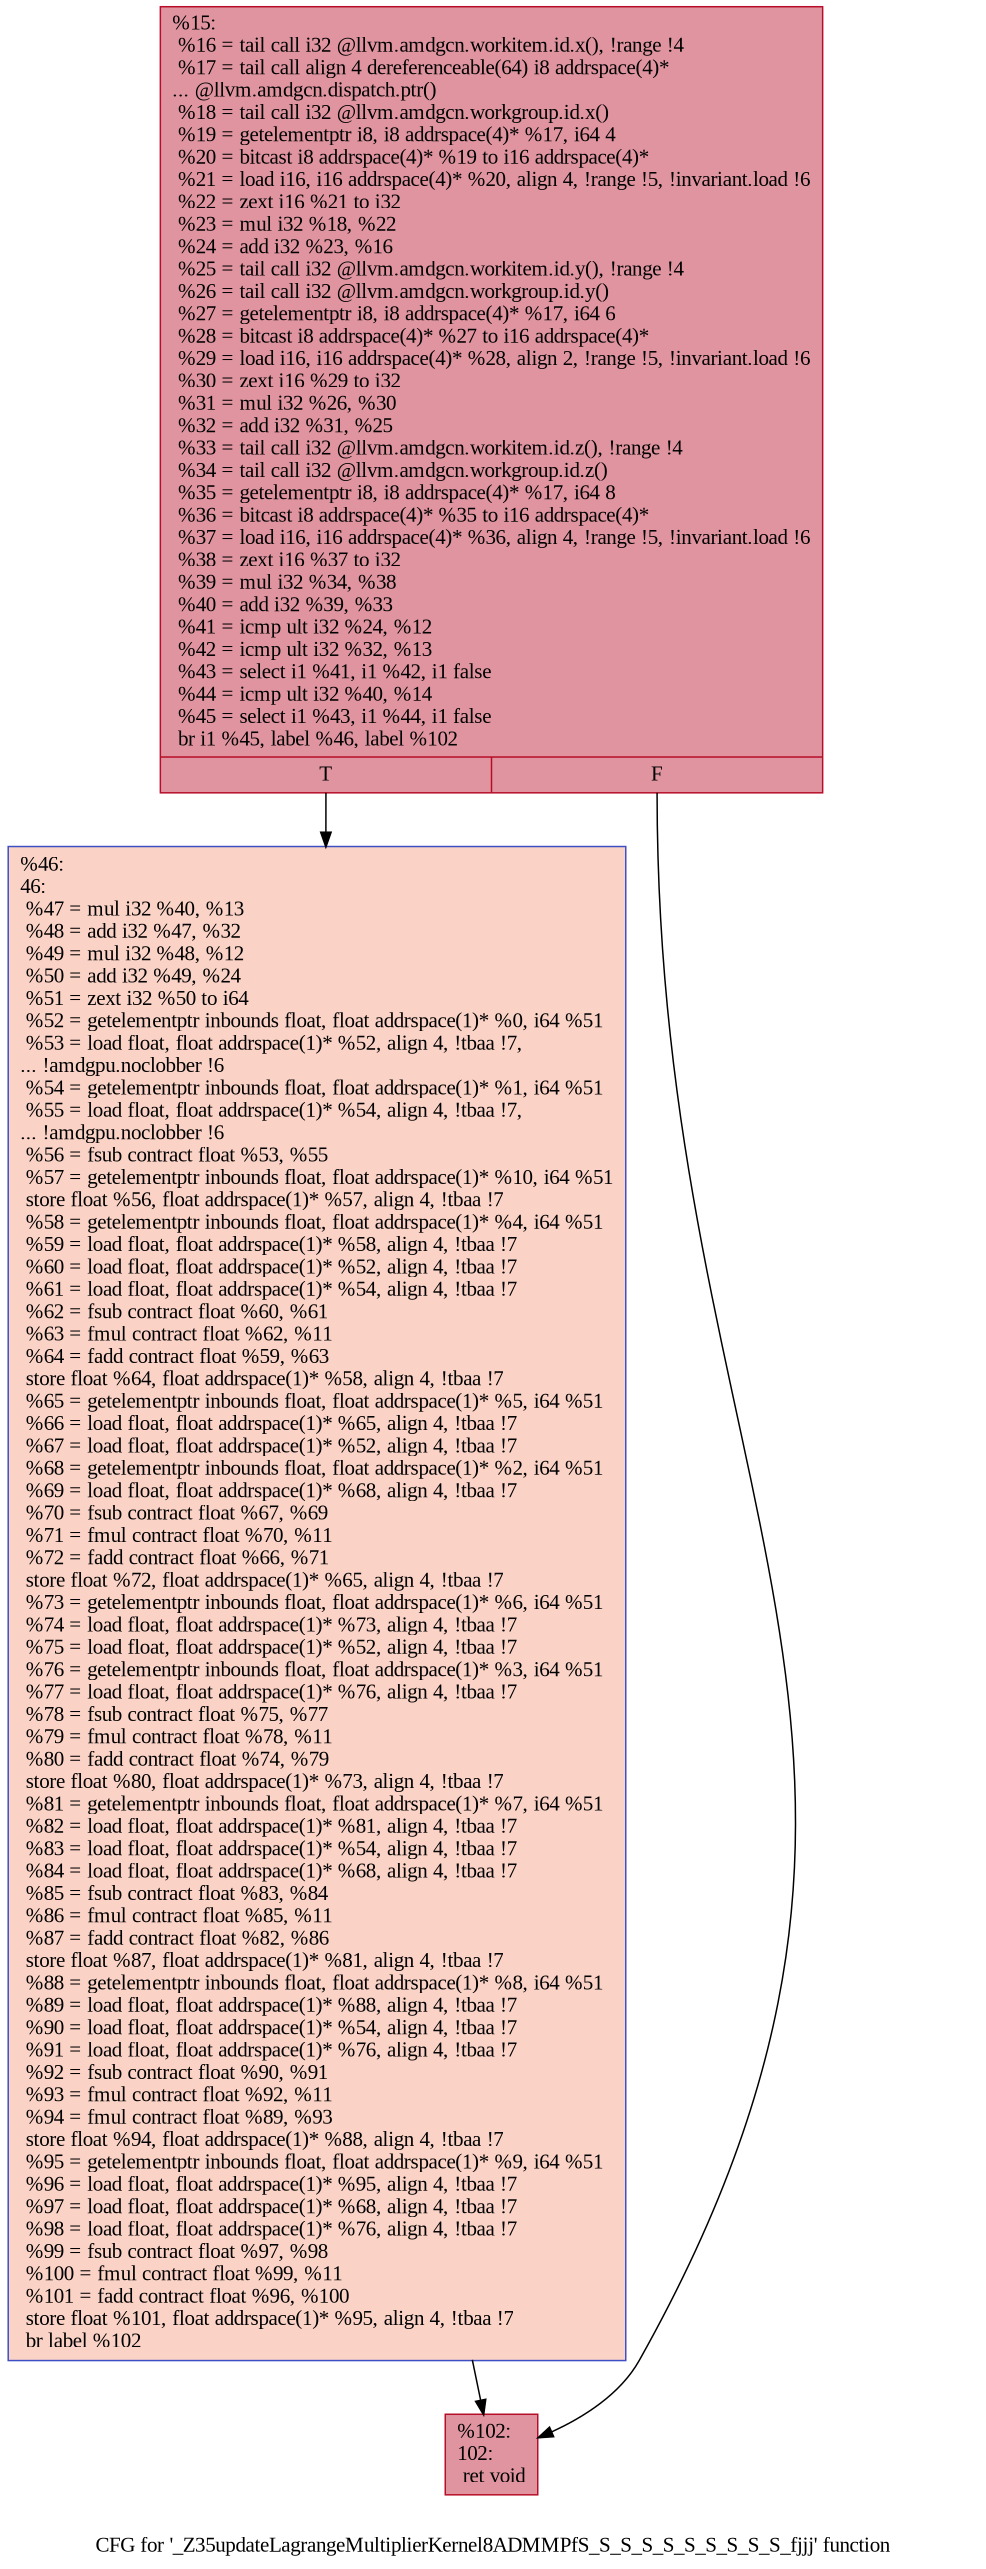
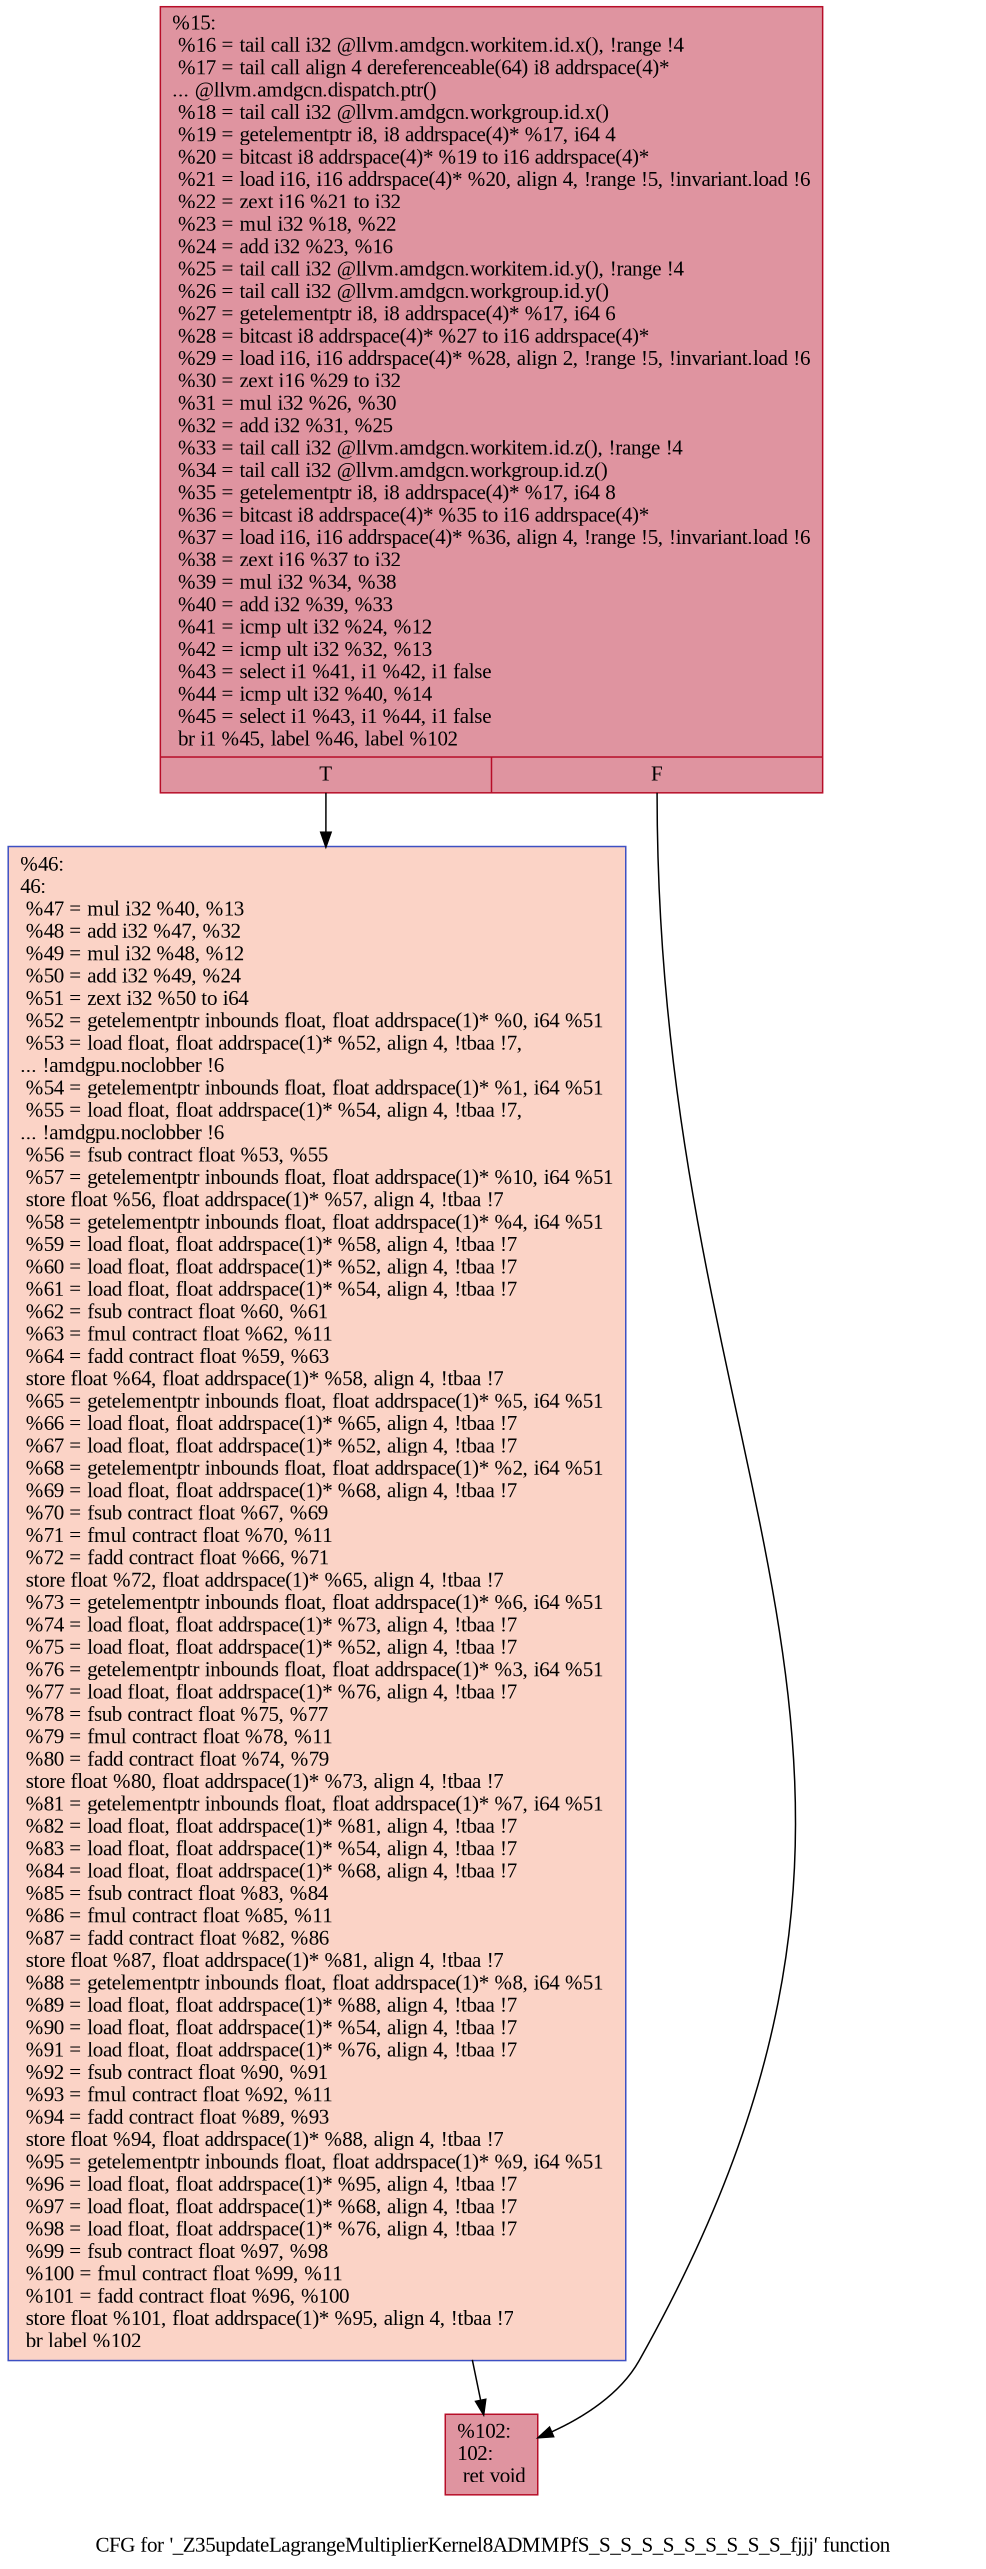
node "%46:": text "%94 = fmul contract float %89, %93" -> "%94 = fadd contract float %89, %93"
